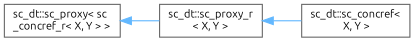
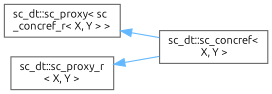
edge "sc_dt::sc_proxy_r < X, Y >" -> "sc_dt::sc_proxy< sc _concref_r< X, Y > >": now "sc_dt::sc_concref< X, Y >" -> "sc_dt::sc_proxy< sc _concref_r< X, Y > >"
